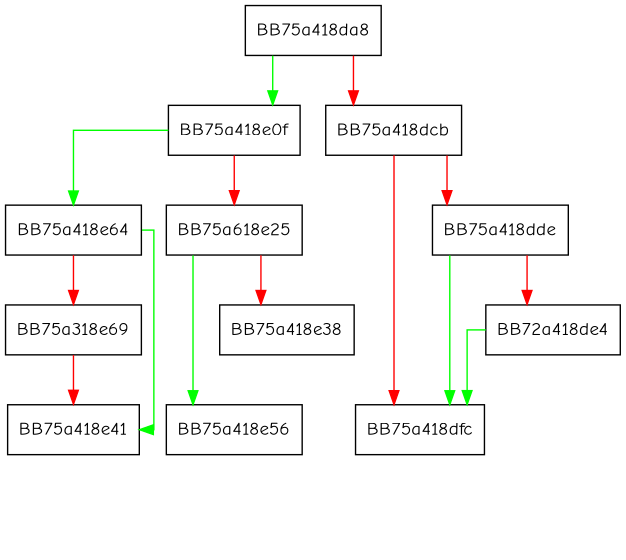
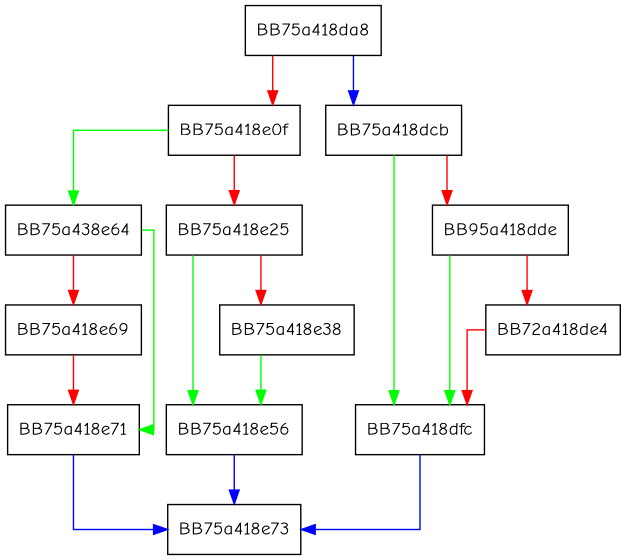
edge "BB75a418da8" -> "BB75a418e0f": color green -> red
edge "BB75a418da8" -> "BB75a418dcb": color red -> blue
node "BB75a418e64": label "BB75a418e64" -> "BB75a438e64"
node "BB75a618e25": label "BB75a618e25" -> "BB75a418e25"
node "BB75a418dde": label "BB75a418dde" -> "BB95a418dde"
edge "BB75a418dcb" -> "BB75a418dfc": color red -> green
node "BB75a318e69": label "BB75a318e69" -> "BB75a418e69"
edge "BB72a418de4" -> "BB75a418dfc": color green -> red
edge "BB75a418e38" -> "BB75a418e56": added
node "BB75a418e41": label "BB75a418e41" -> "BB75a418e71"
node "BB75a418e73": added
